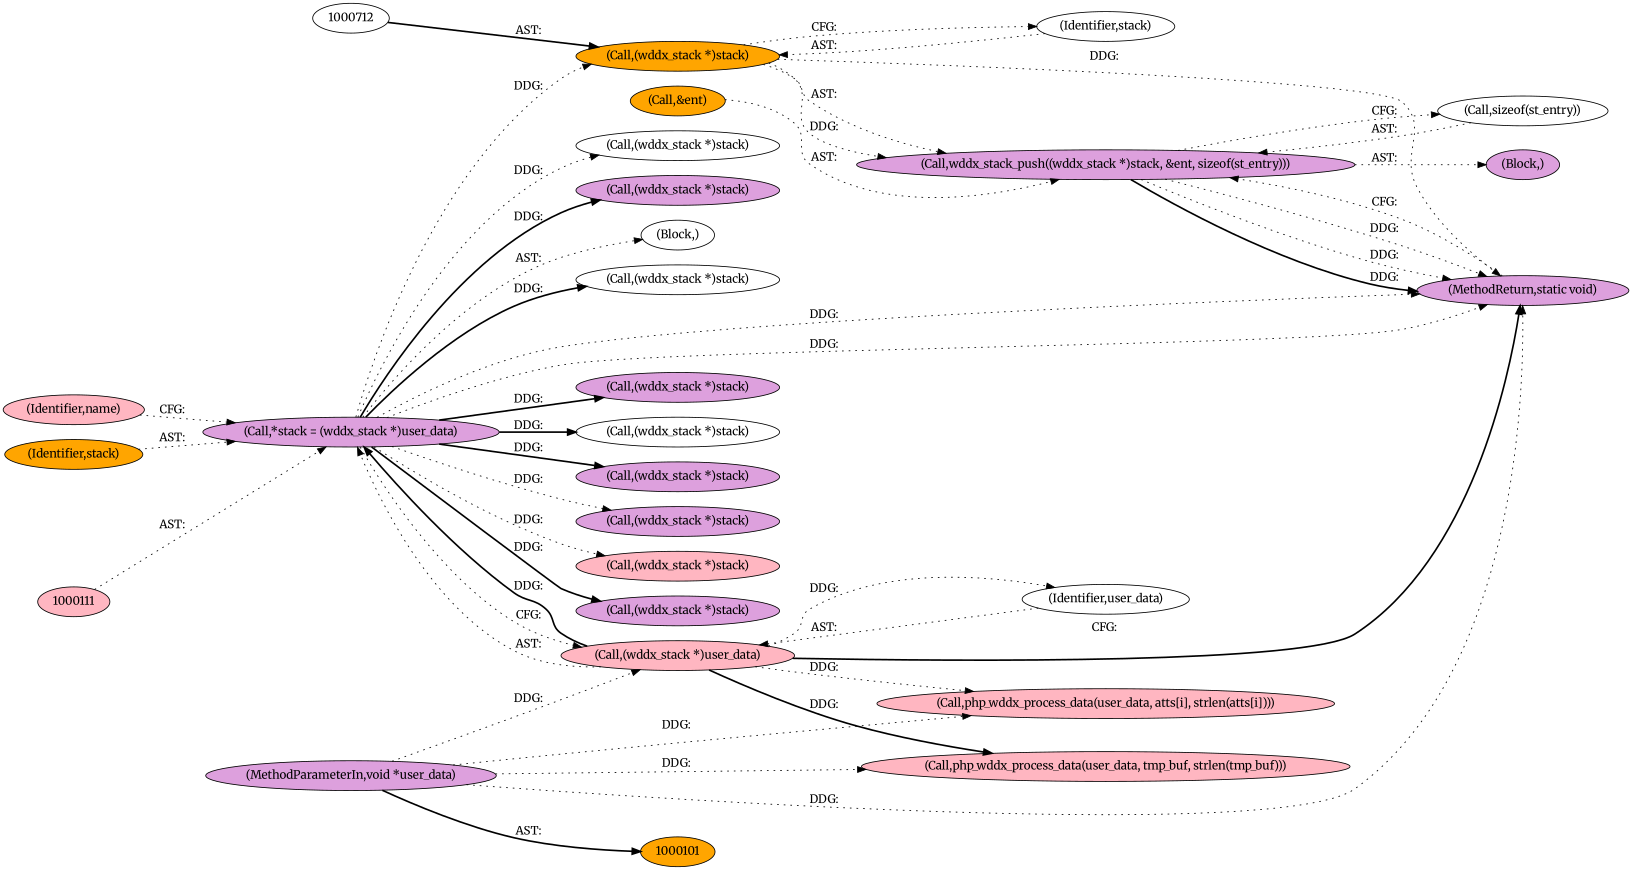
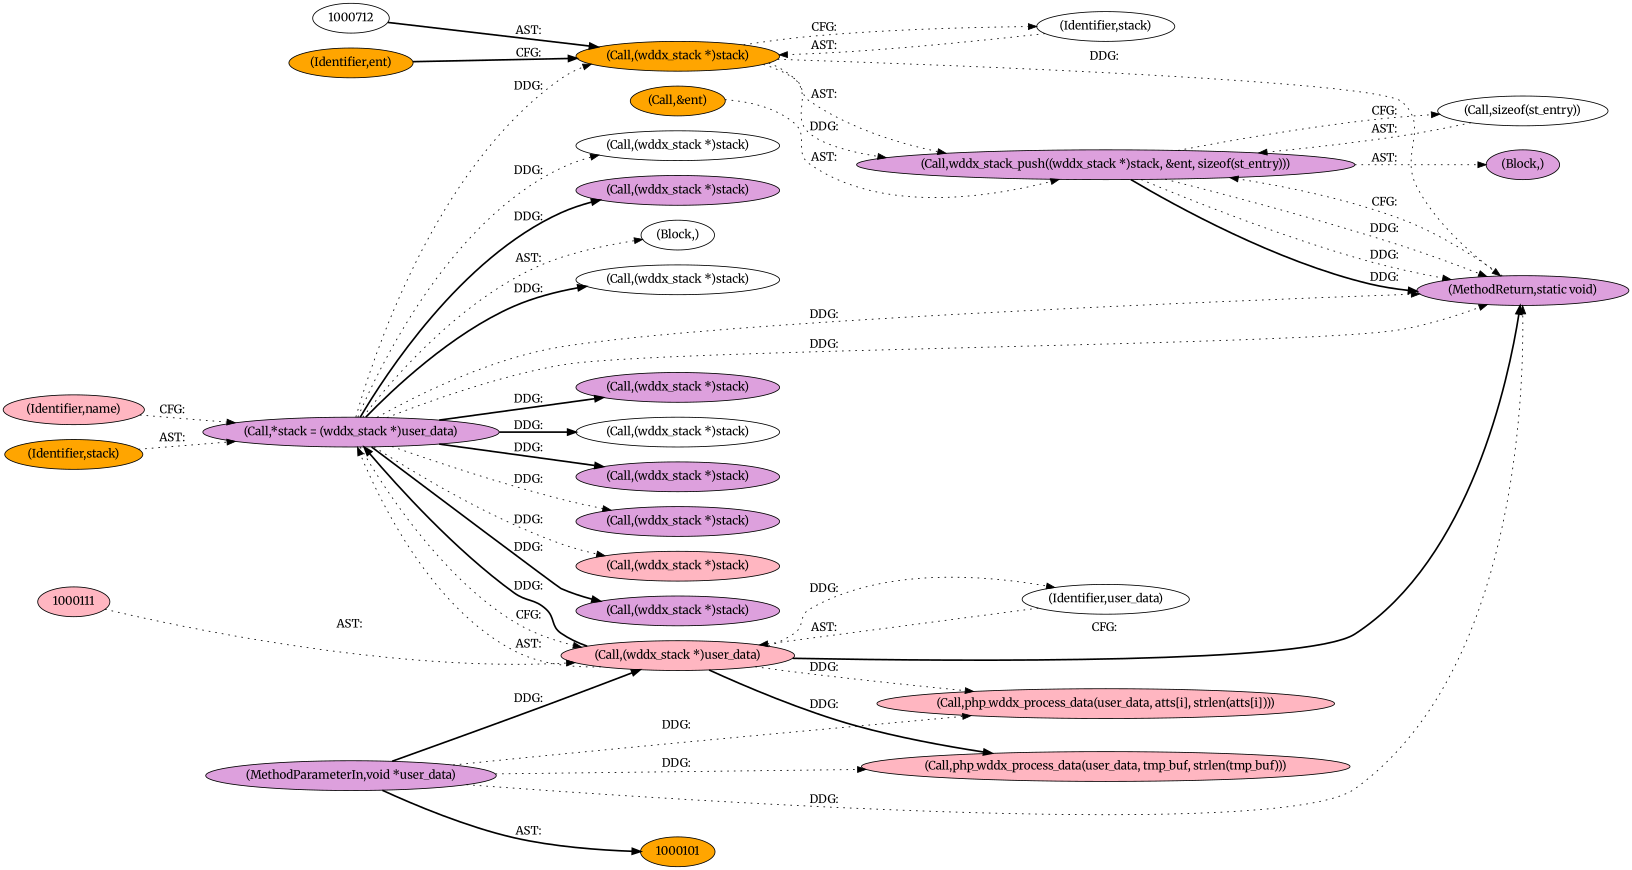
node "(Identifier,ent)": added
edge "1000111" -> "(Call,*stack = (wddx_stack *)user_data)": now "1000111" -> "(Call,(wddx_stack *)user_data)"
edge "(MethodParameterIn,void *user_data)" -> "(Call,(wddx_stack *)user_data)": style dotted -> bold
